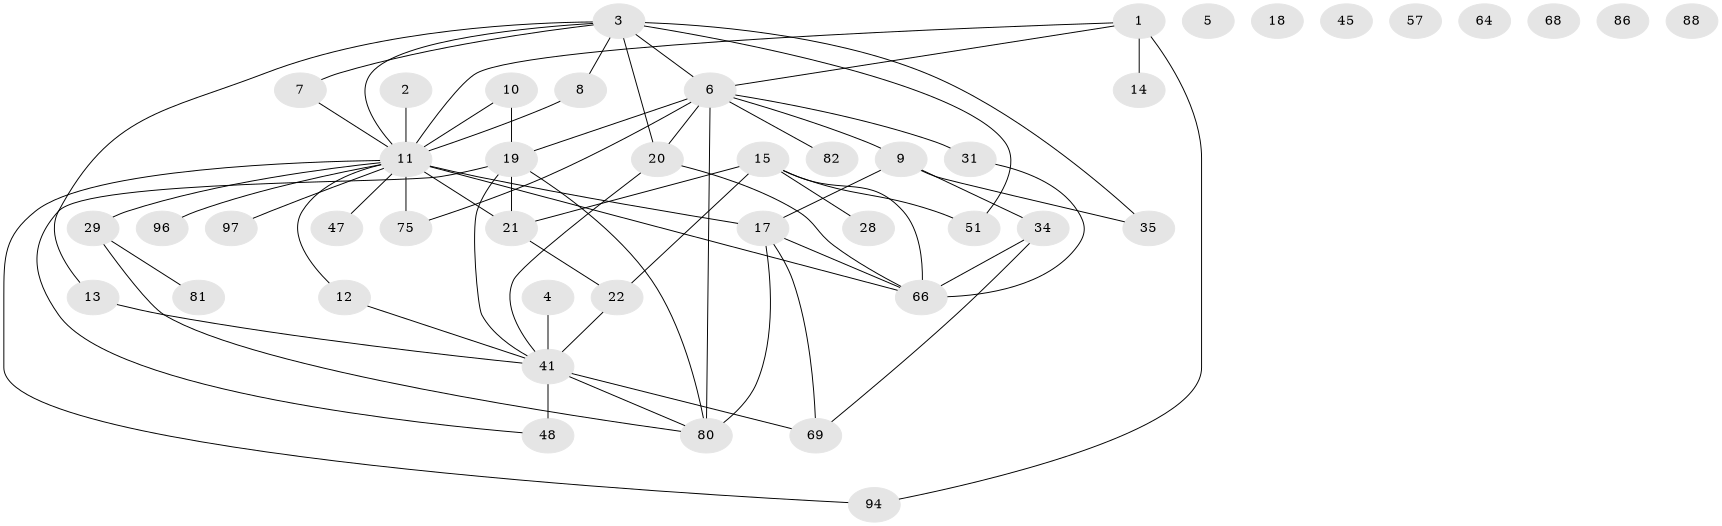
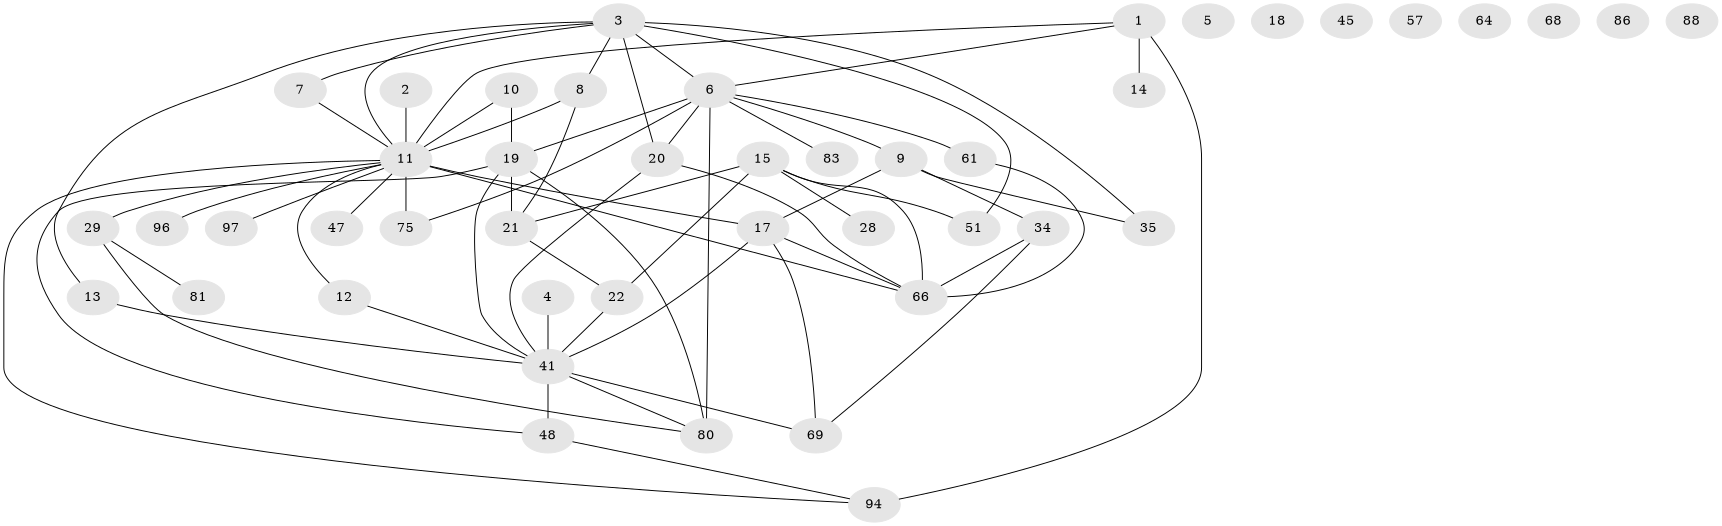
node "82": label "82" -> "83"
node "31": label "31" -> "61"
edge "11" -- "21": now "8" -- "21"
edge "17" -- "80": now "17" -- "41"
edge "48" -- "94": added
